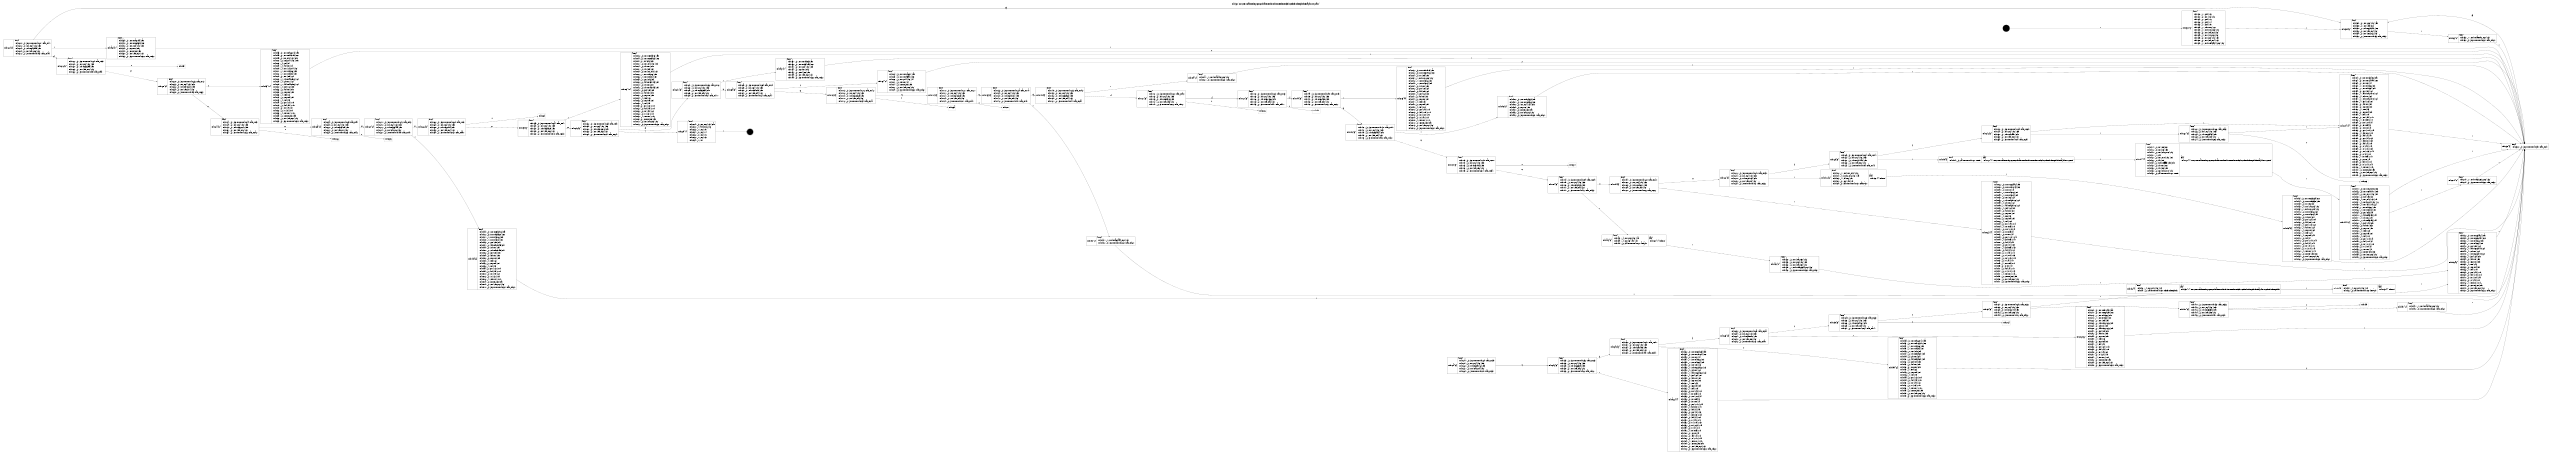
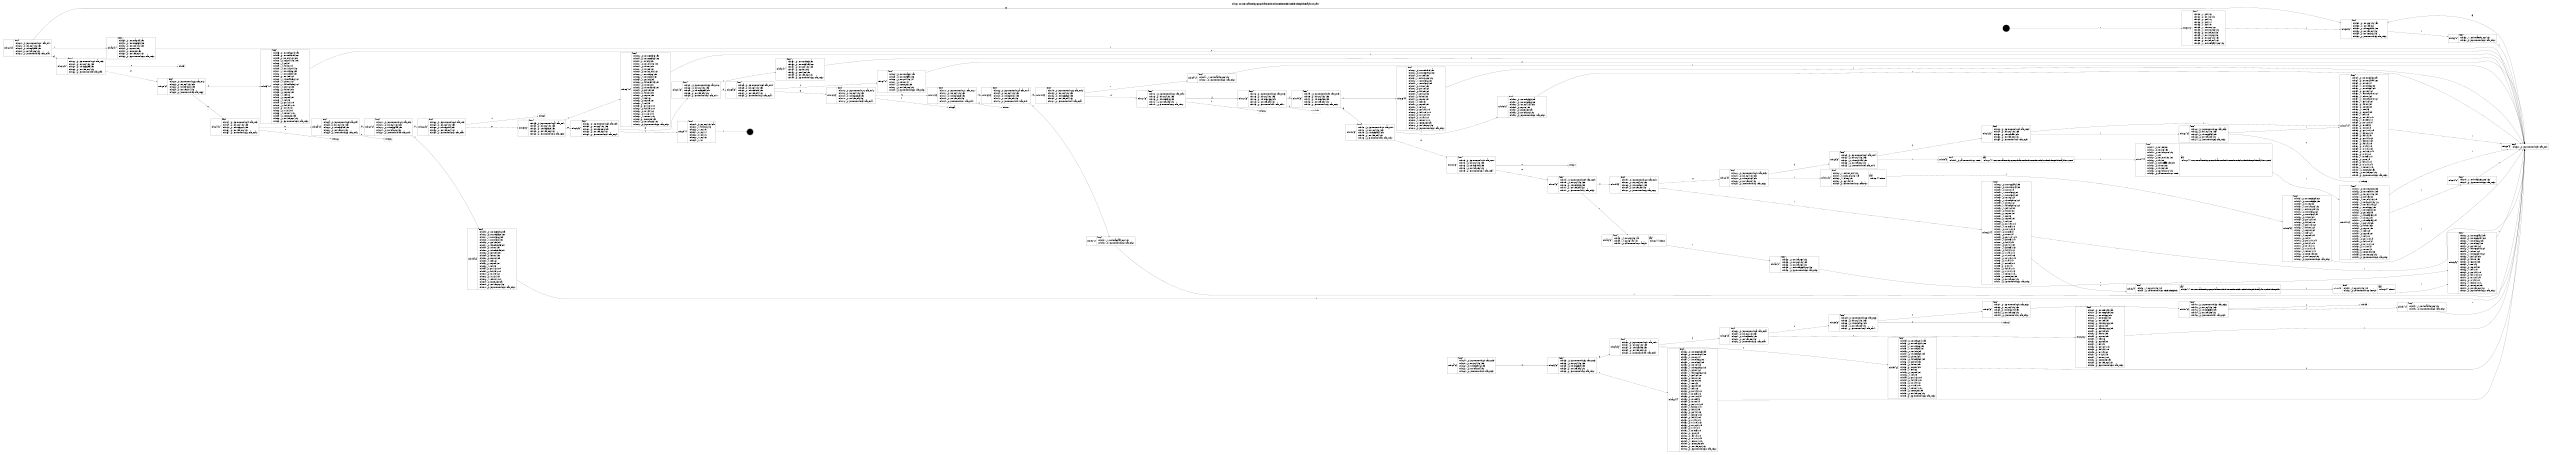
edge "0x4018f7 [25]" -> "0x401f16 [9]": now "0x401e86 [144]" -> "0x401f16 [9]"
